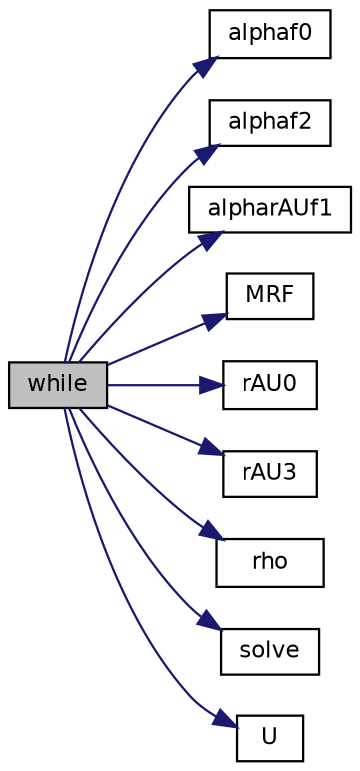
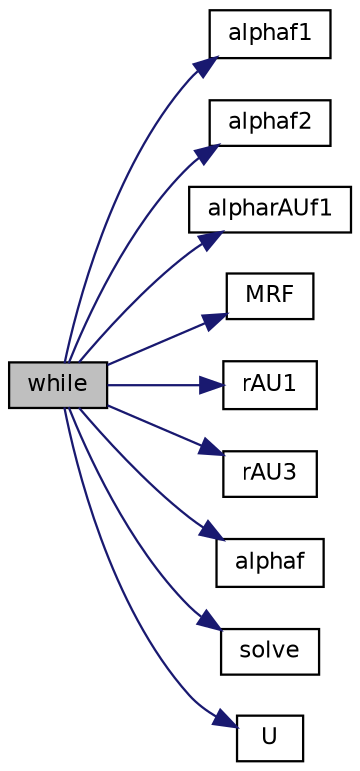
node "alphaf0": label "alphaf0" -> "alphaf1"
node "rAU0": label "rAU0" -> "rAU1"
node "rho": label "rho" -> "alphaf"
